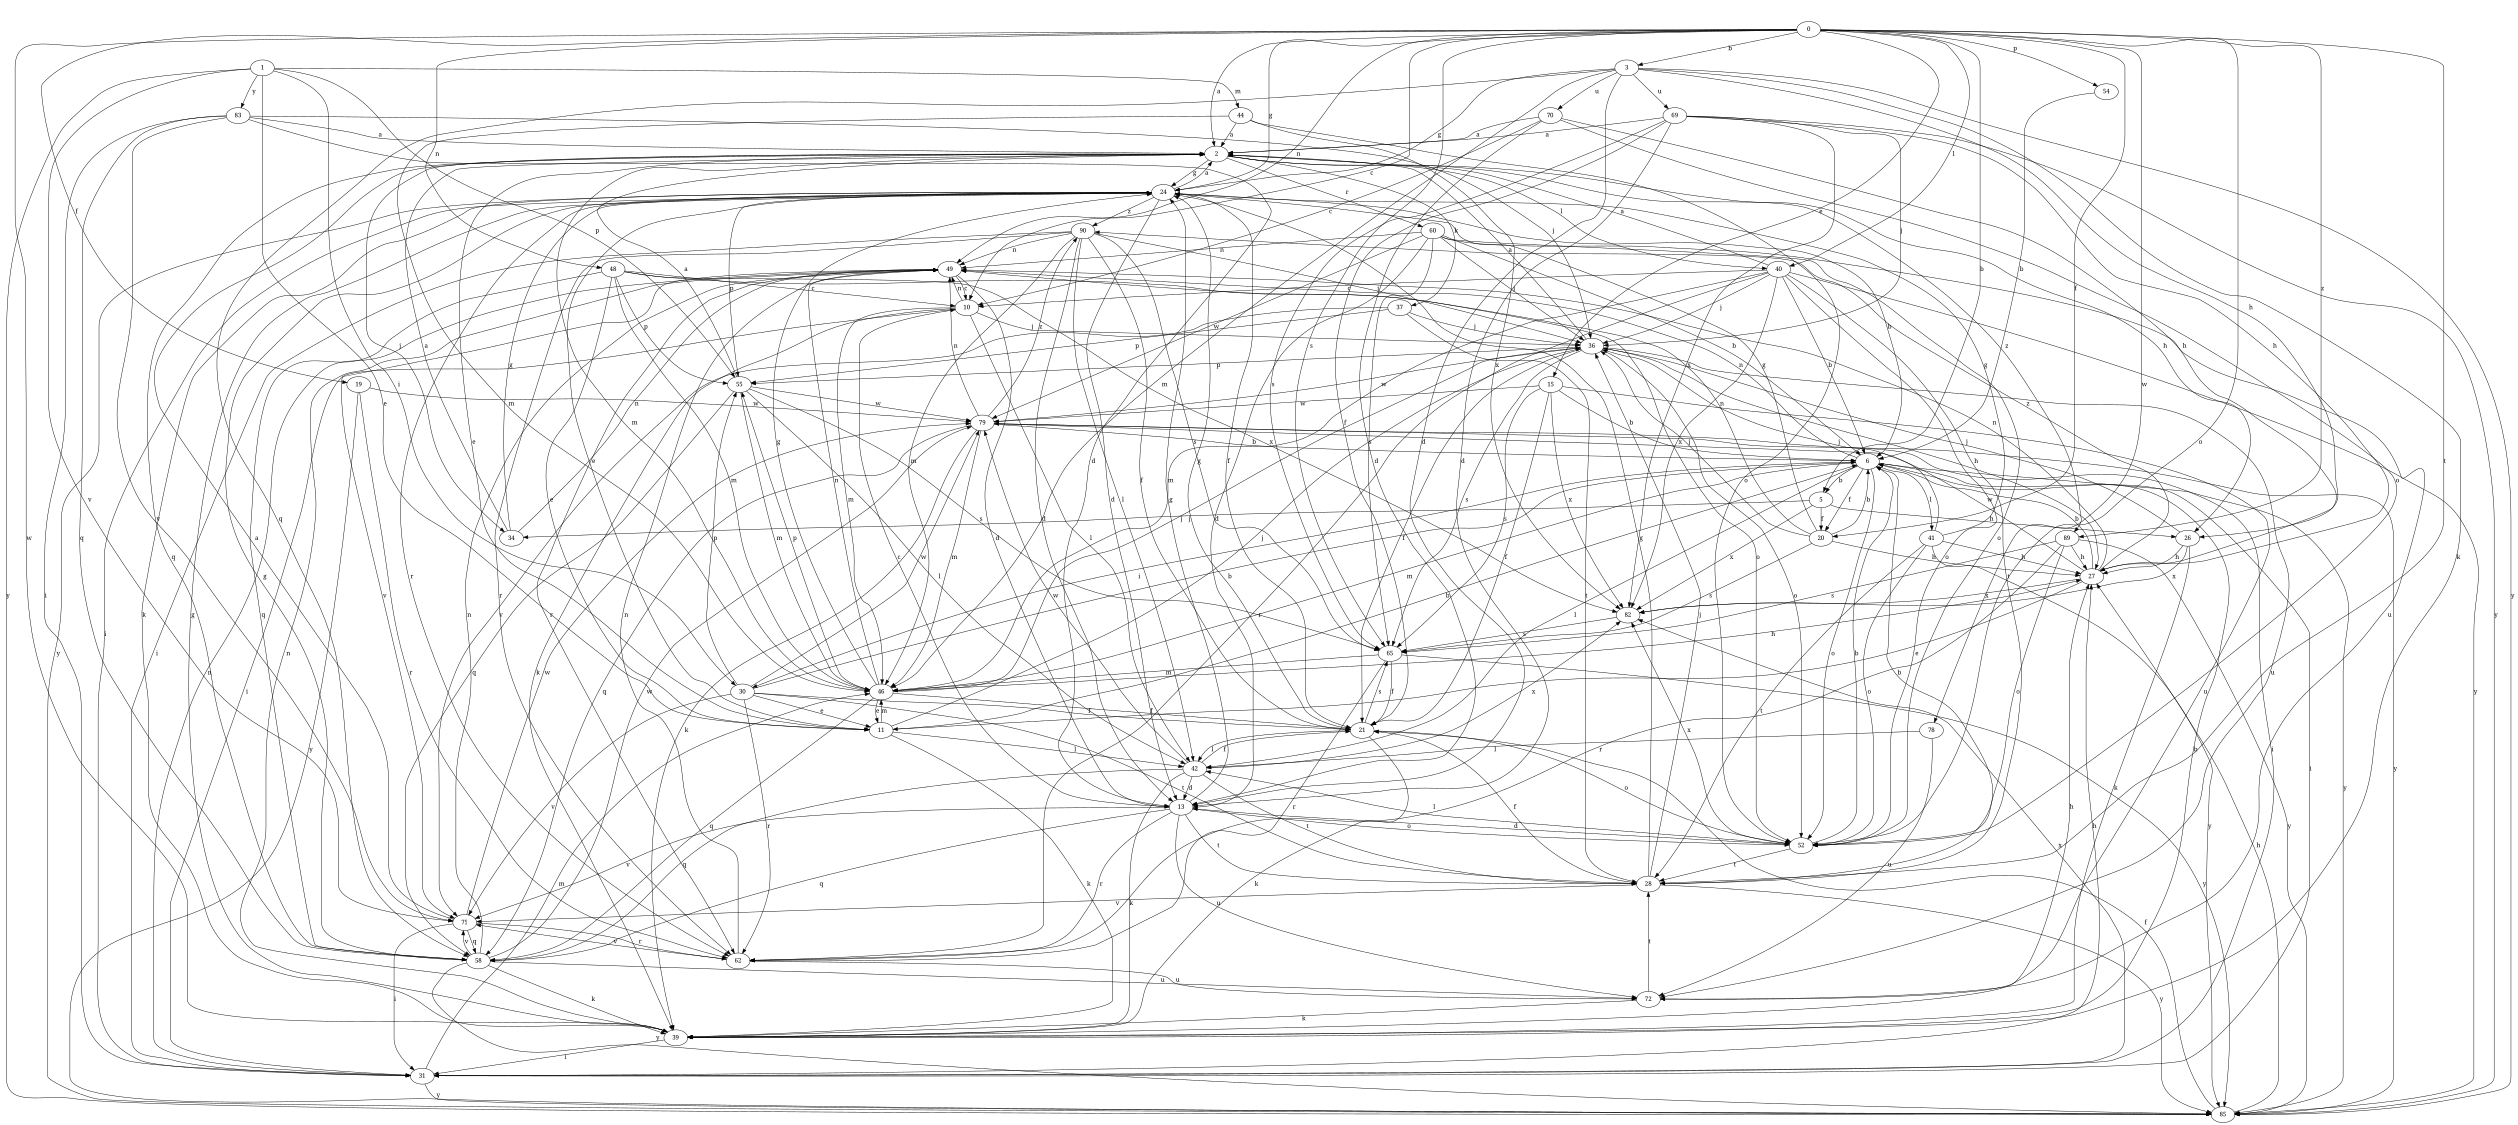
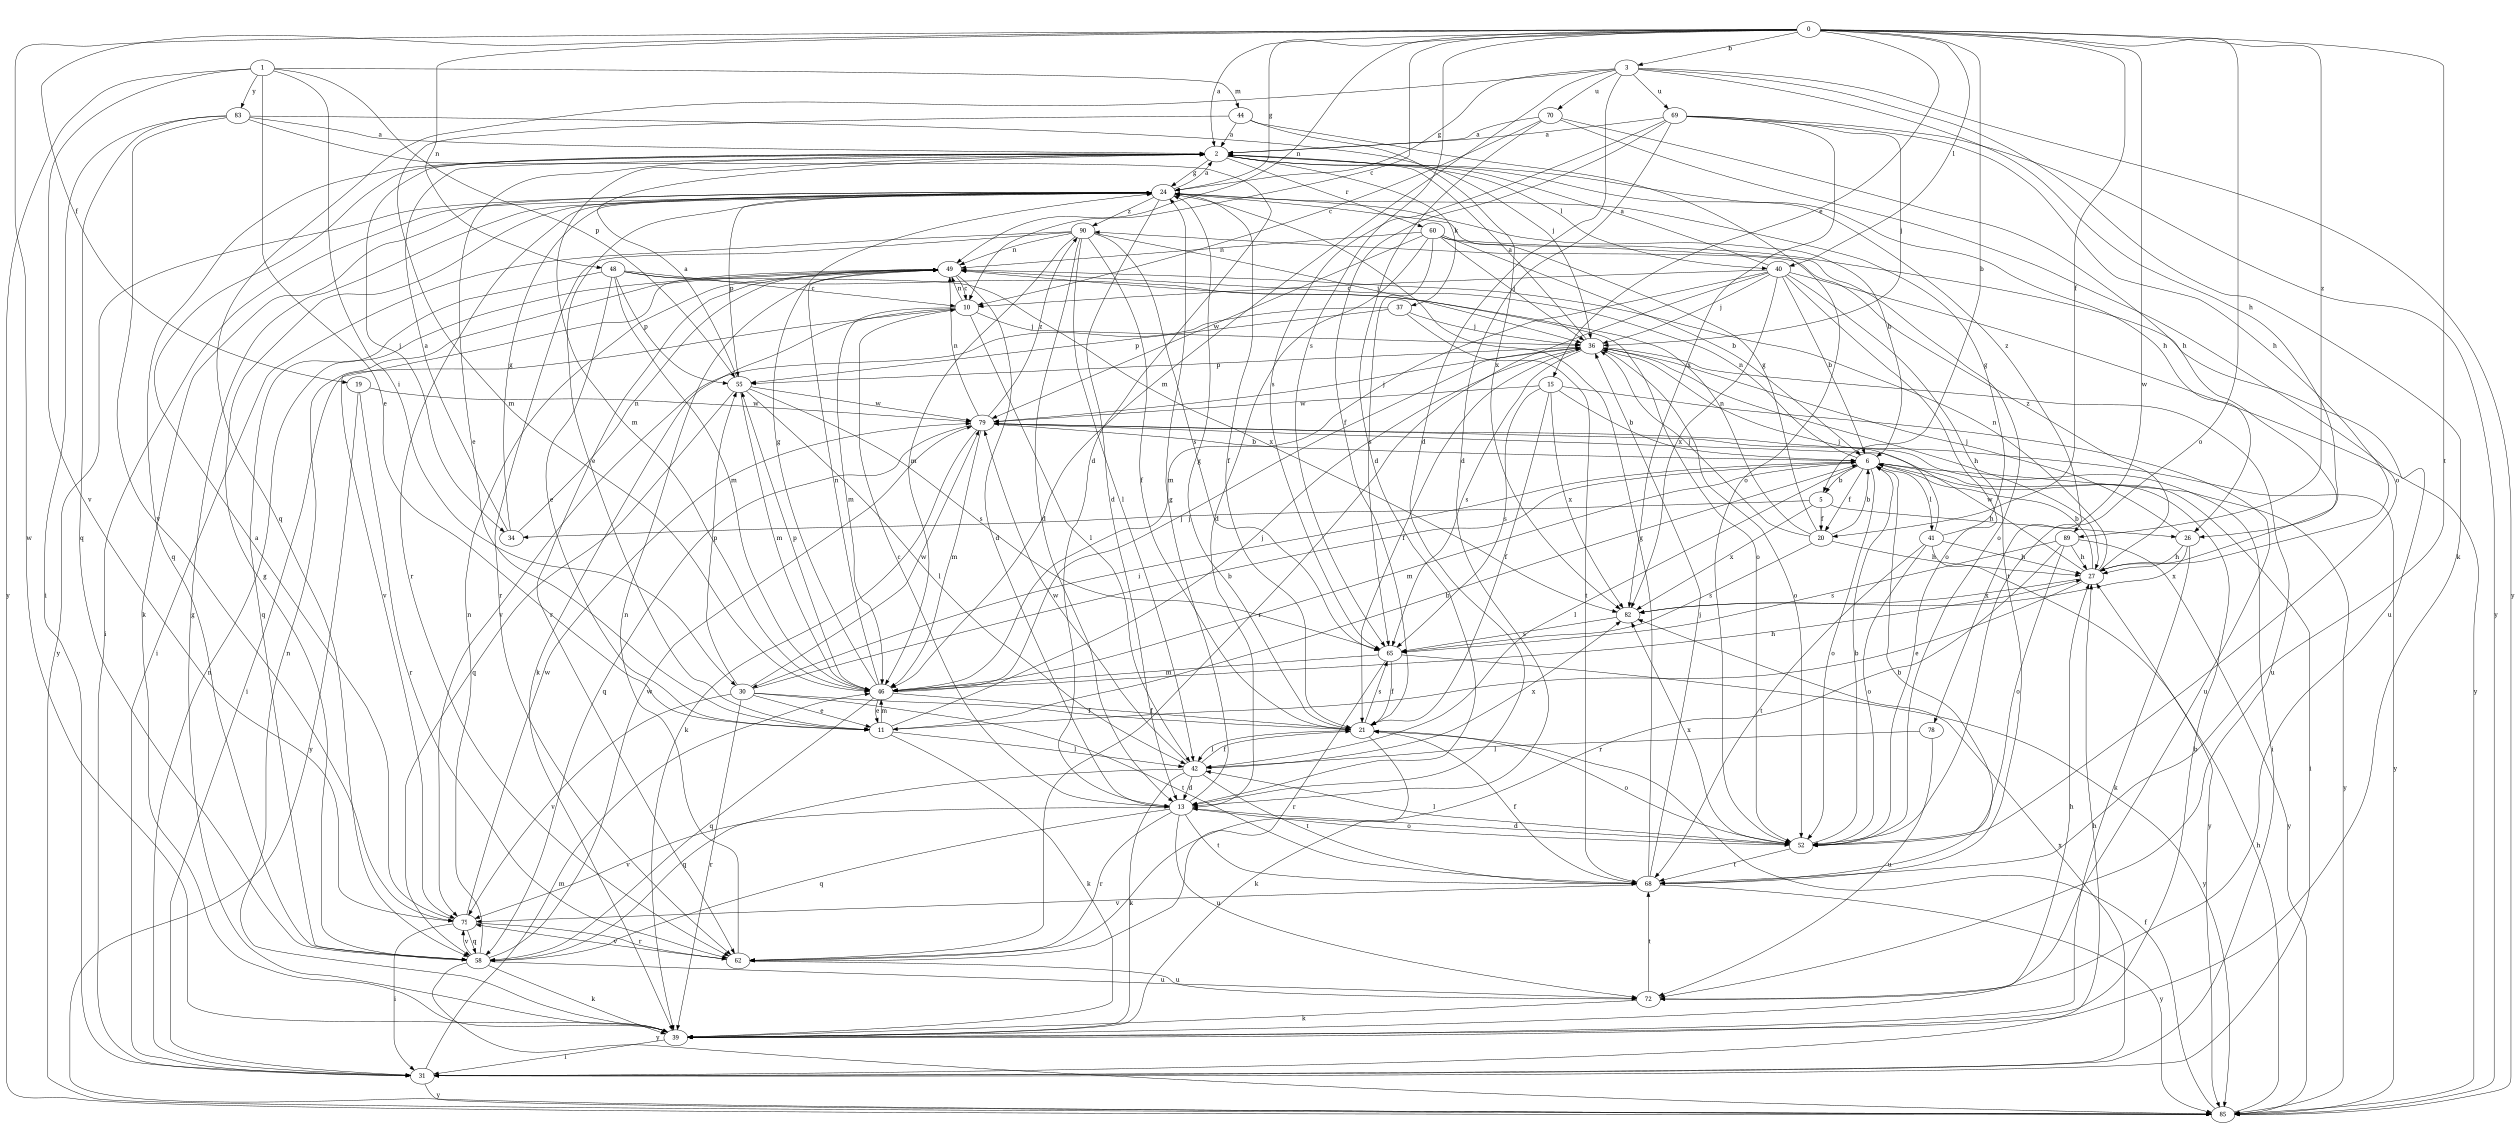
node "54": removed
edge "36" -> "79": label "w" -> "j"
edge "30" -> "62": now "30" -> "39"
node "28": label "28" -> "68"
